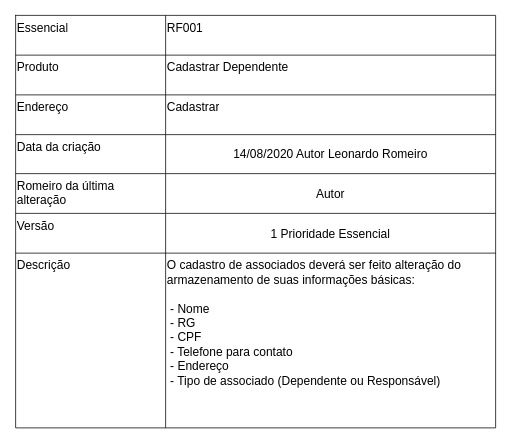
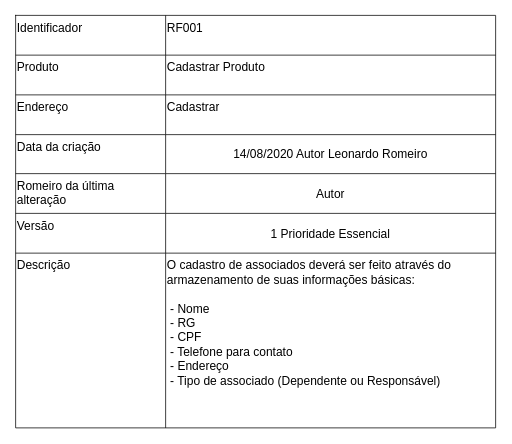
node "Essencial": label "Essencial" -> "Identificador"
node "Cadastrar Dependente": label "Cadastrar Dependente" -> "Cadastrar Produto"
node "O cadastro de associados deverá ser feito alteração do armazenamento de suas informações básicas: - Nome - RG - CPF - Telefone para contato - Endereço - Tipo de associado (Dependente ou Responsável)": label "O cadastro de associados deverá ser feito alteração do armazenamento de suas informações básicas: - Nome - RG - CPF - Telefone para contato - Endereço - Tipo de associado (Dependente ou Responsável)" -> "O cadastro de associados deverá ser feito através do armazenamento de suas informações básicas: - Nome - RG - CPF - Telefone para contato - Endereço - Tipo de associado (Dependente ou Responsável)"
